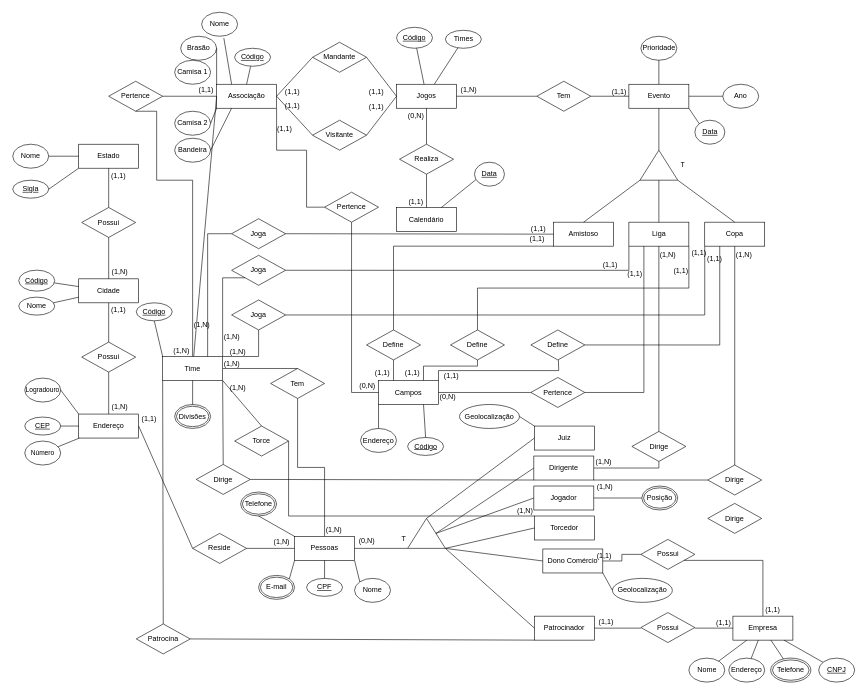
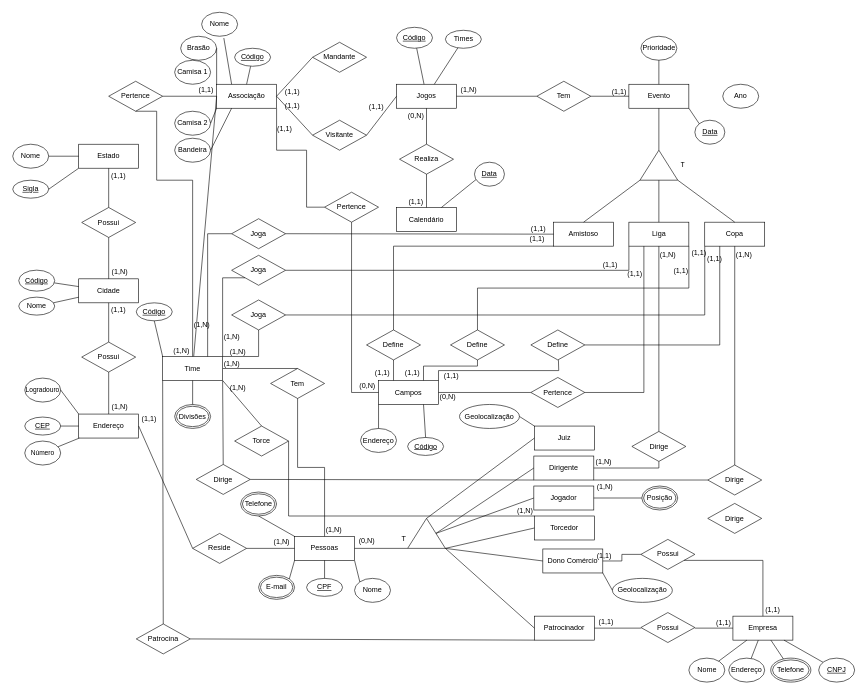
edge "Mandante" -- "Jogos": removed, label "(1,1)"
edge "Evento" -- "Ano": removed
